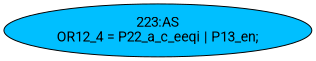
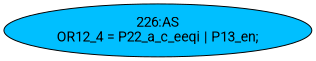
node "223:AS OR12_4 = P22_a_c_eeqi | P13_en;": label "223:AS OR12_4 = P22_a_c_eeqi | P13_en;" -> "226:AS OR12_4 = P22_a_c_eeqi | P13_en;"
